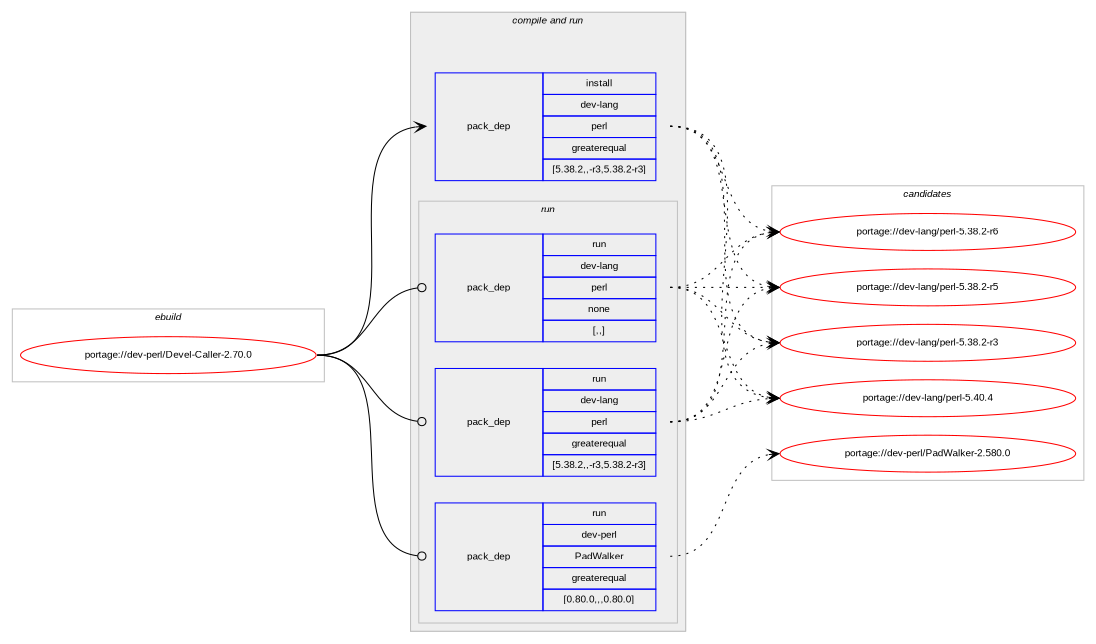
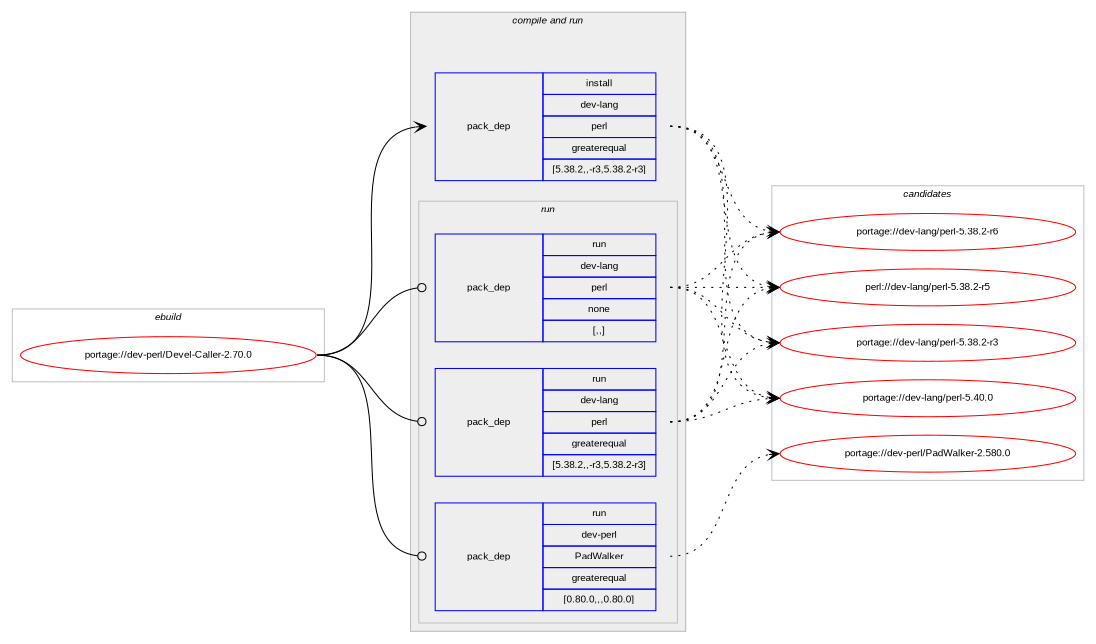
node "portage://dev-lang/perl-5.38.2-r5": label "portage://dev-lang/perl-5.38.2-r5" -> "perl://dev-lang/perl-5.38.2-r5"
node "portage://dev-lang/perl-5.40.4": label "portage://dev-lang/perl-5.40.4" -> "portage://dev-lang/perl-5.40.0"
